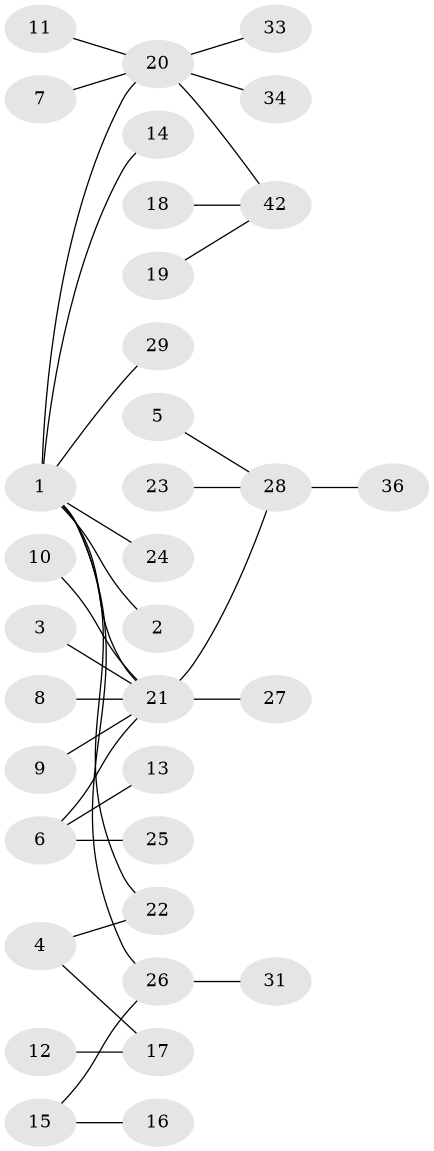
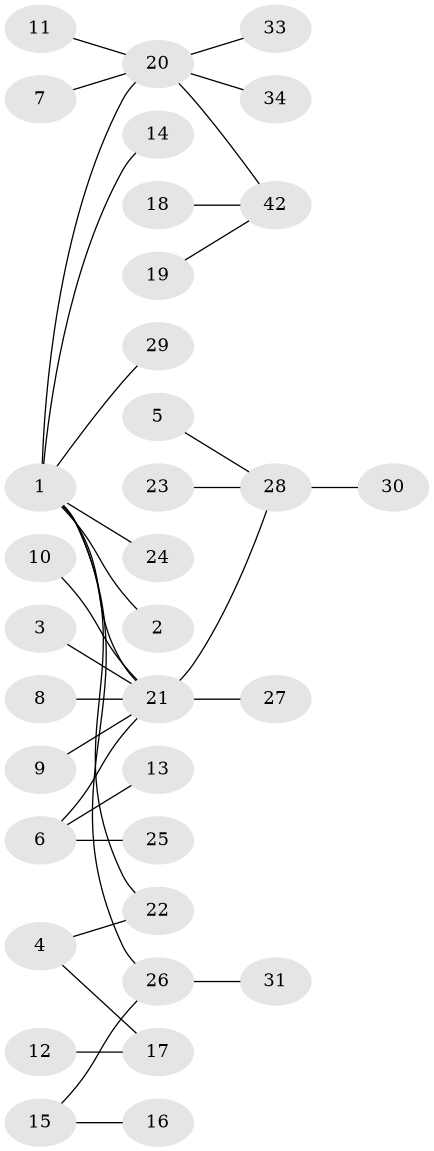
node "36": label "36" -> "30"
